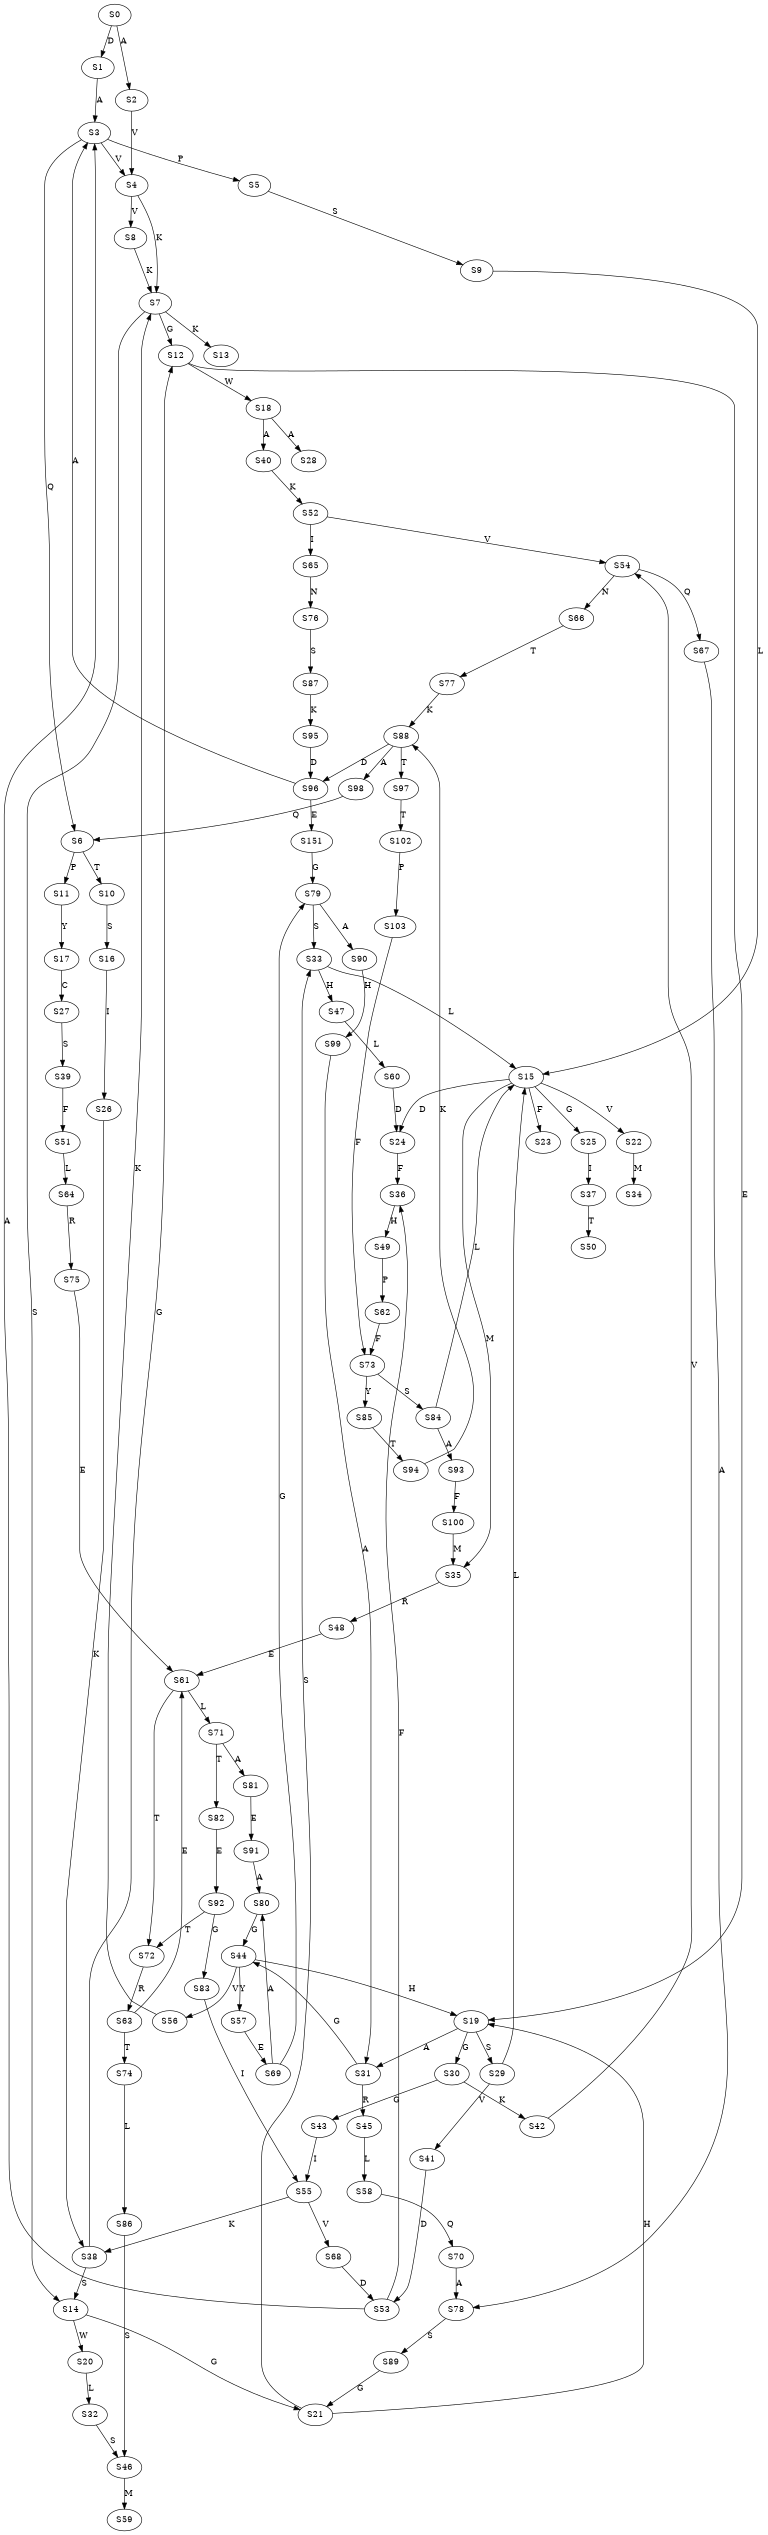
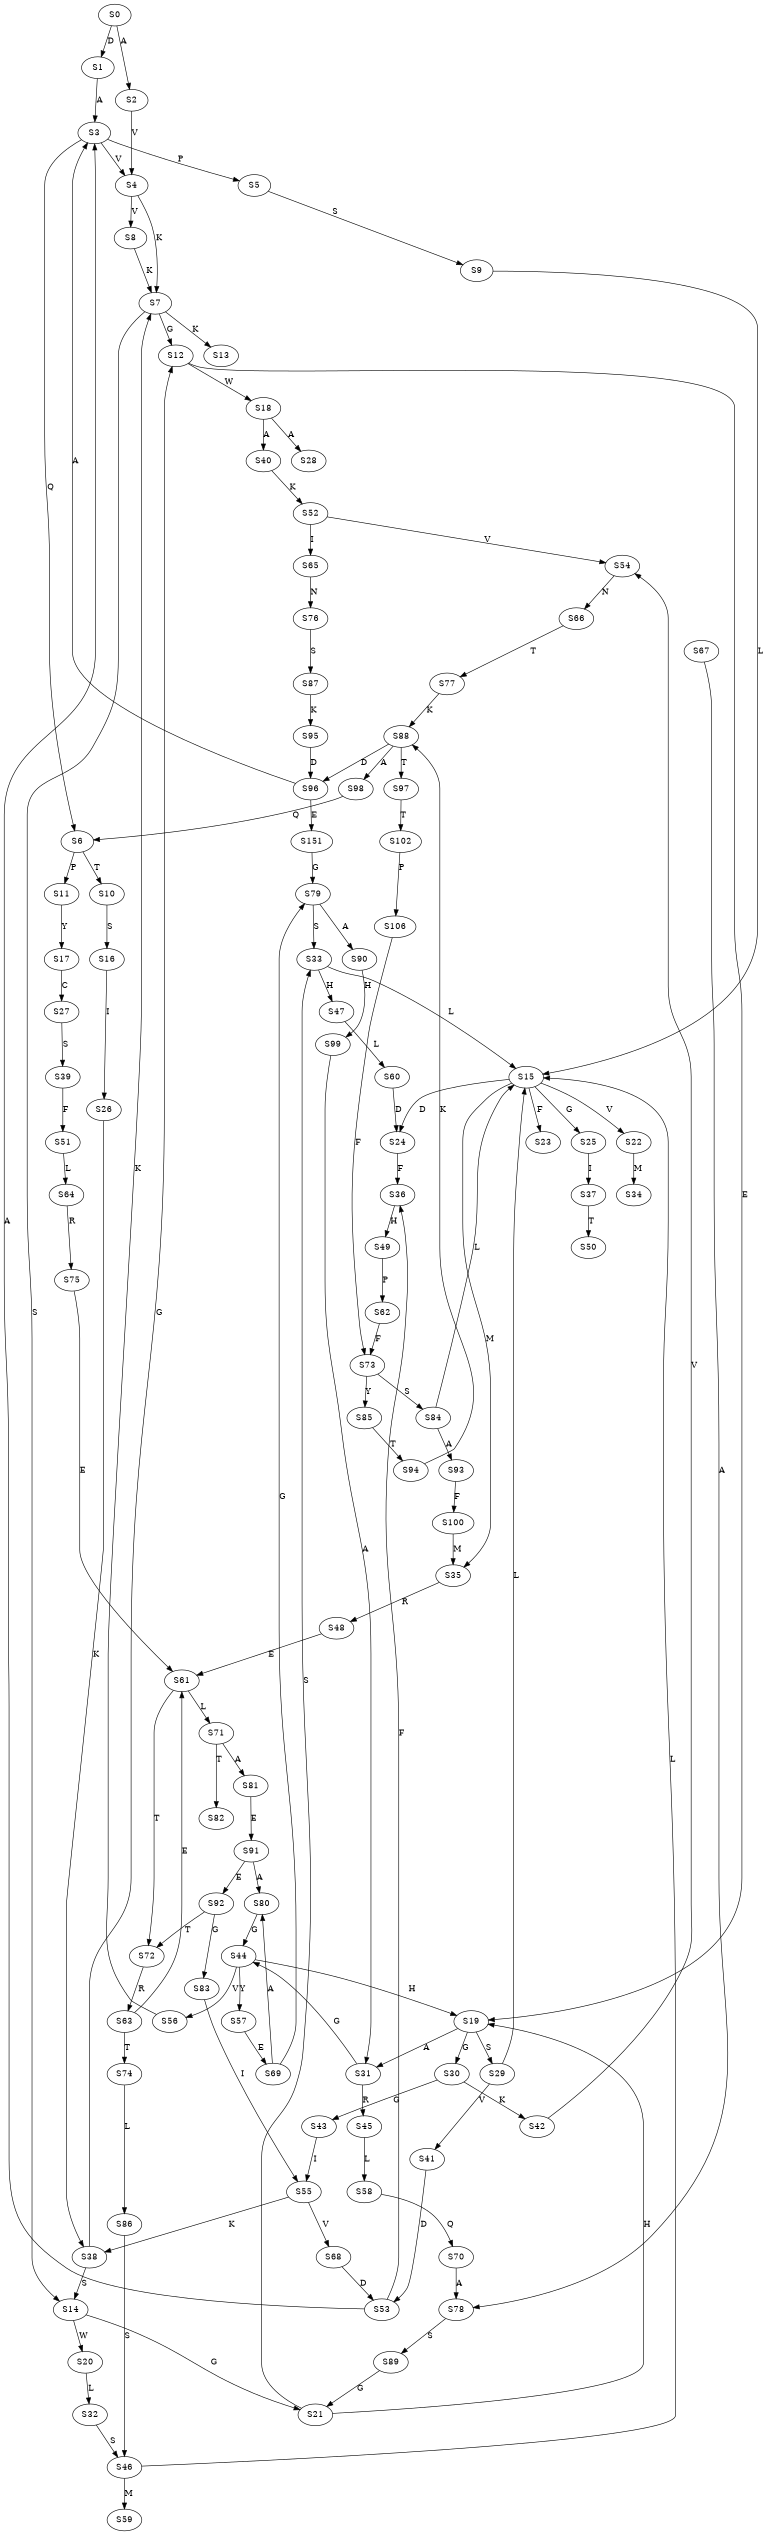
edge "S54" -> "S67": removed, label "Q"
node "S103": label "S103" -> "S106"
edge "S82" -> "S92": now "S91" -> "S92"
edge "S46" -> "S15": added, label "L"
